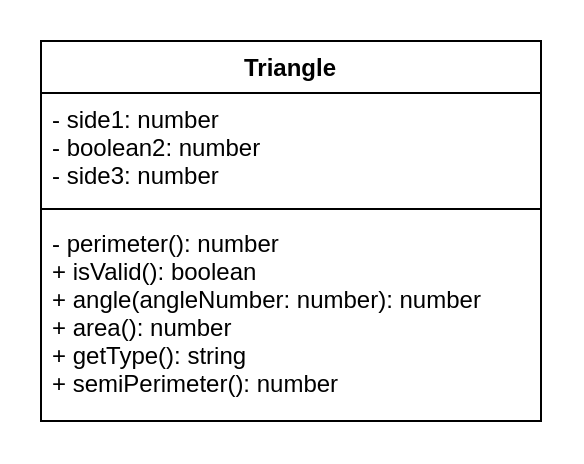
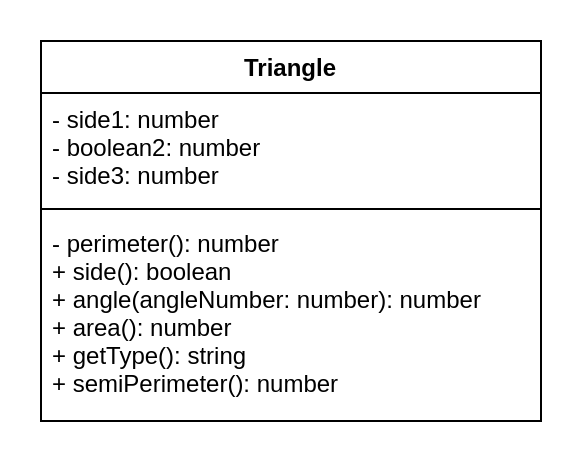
node "- perimeter(): number + isValid(): boolean + angle(angleNumber: number): number + area(): number + getType(): string + semiPerimeter(): number": label "- perimeter(): number + isValid(): boolean + angle(angleNumber: number): number + area(): number + getType(): string + semiPerimeter(): number" -> "- perimeter(): number + side(): boolean + angle(angleNumber: number): number + area(): number + getType(): string + semiPerimeter(): number"
